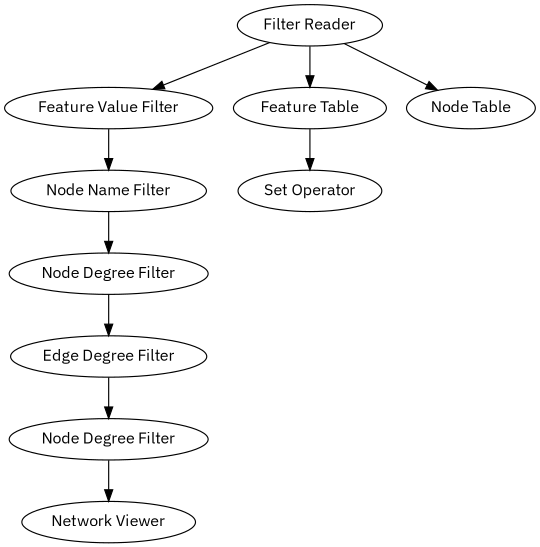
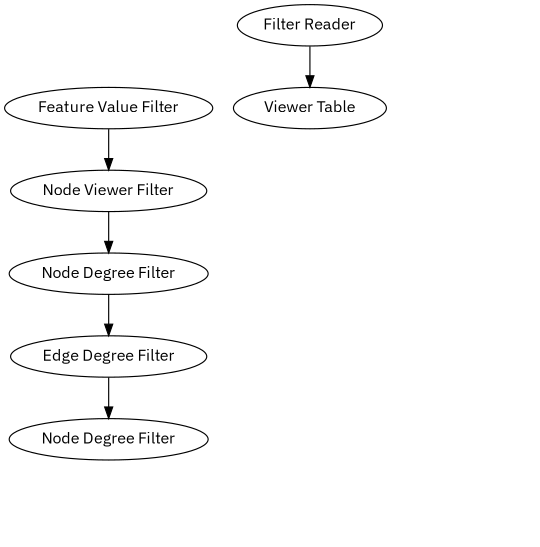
edge "Filter Reader" -> "Feature Value Filter": removed
node "Feature Table": label "Feature Table" -> "Viewer Table"
node "Node Table": removed
node "Node Name Filter": label "Node Name Filter" -> "Node Viewer Filter"
node "Set Operator": removed
node "Network Viewer": removed
